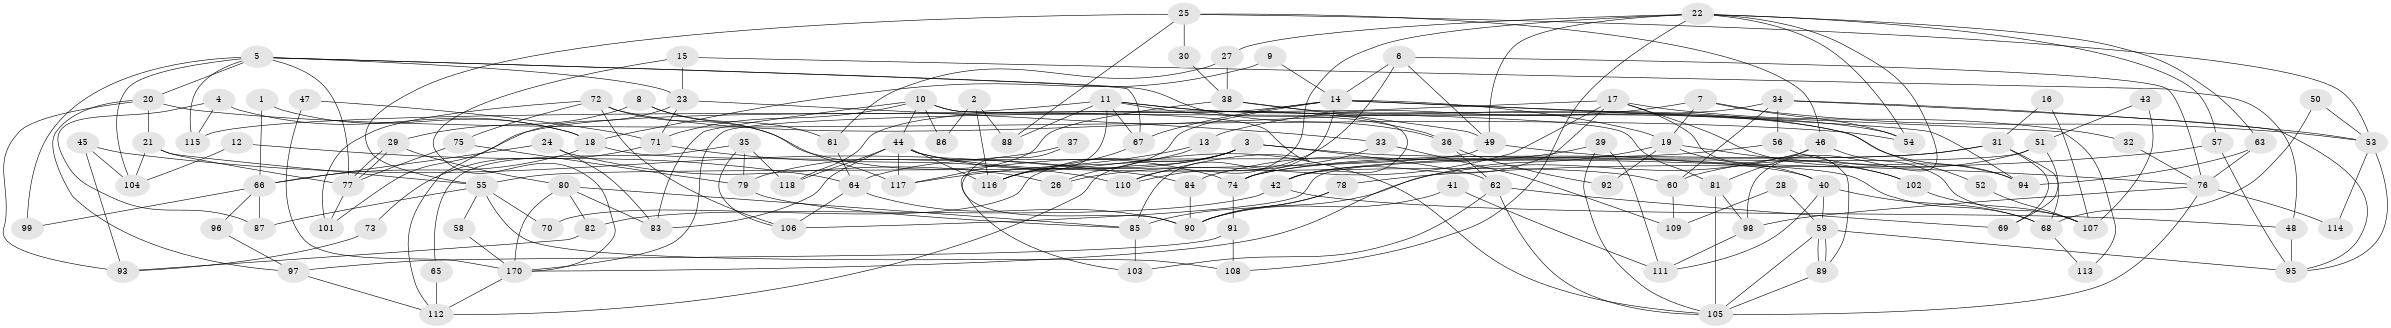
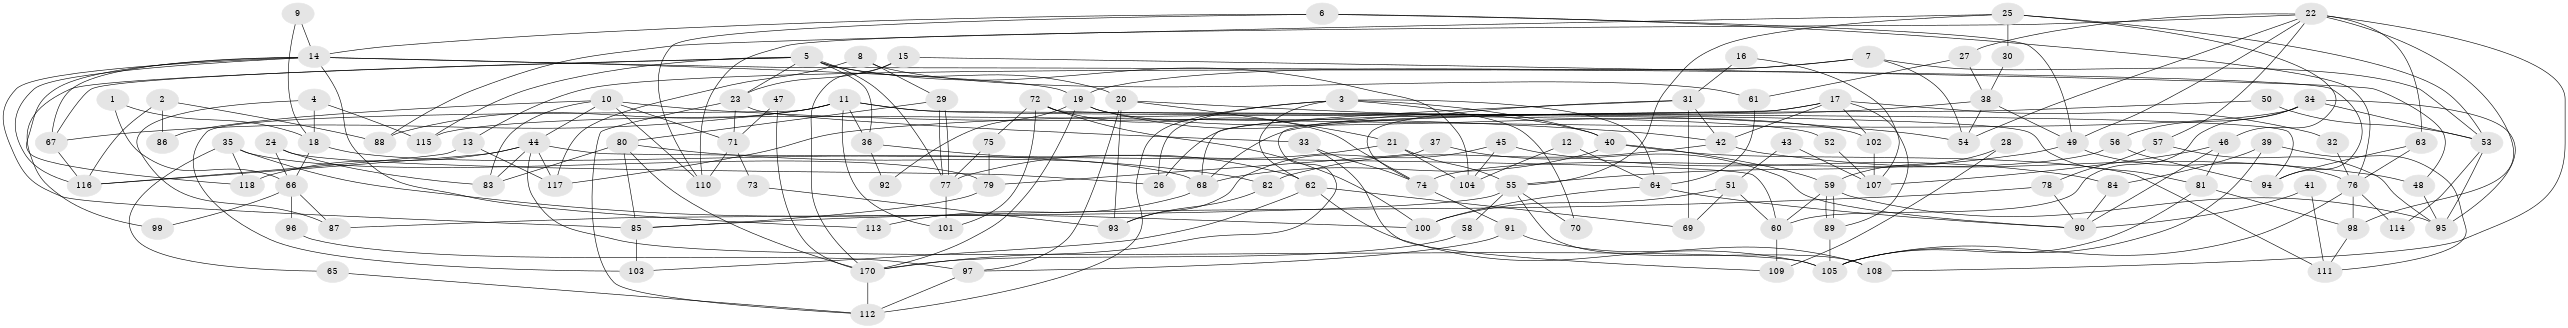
node "106": label "106" -> "100"
edge "59" -- "105": now "59" -- "60"
